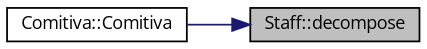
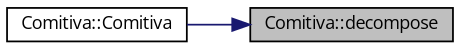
node "Staff::decompose": label "Staff::decompose" -> "Comitiva::decompose"
